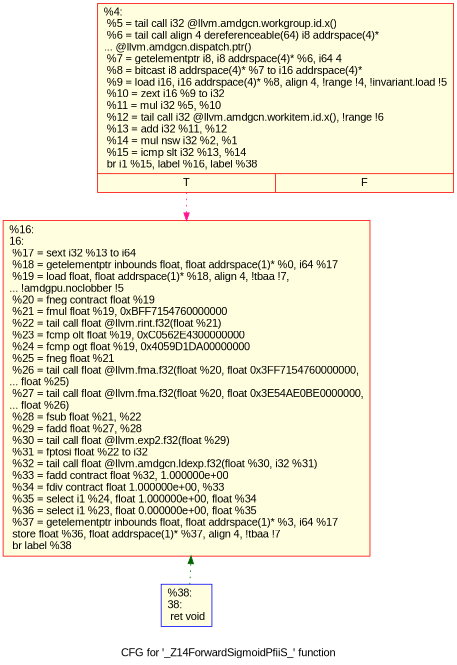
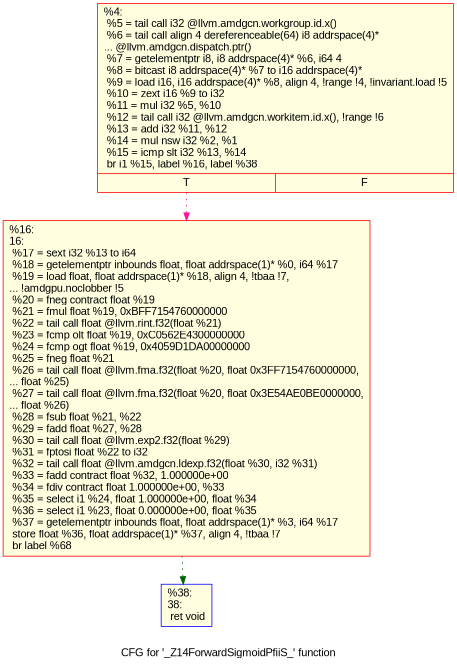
node "%16:": text "br label %38" -> "br label %68"
edge "%38:" -> "%16:": reversed
